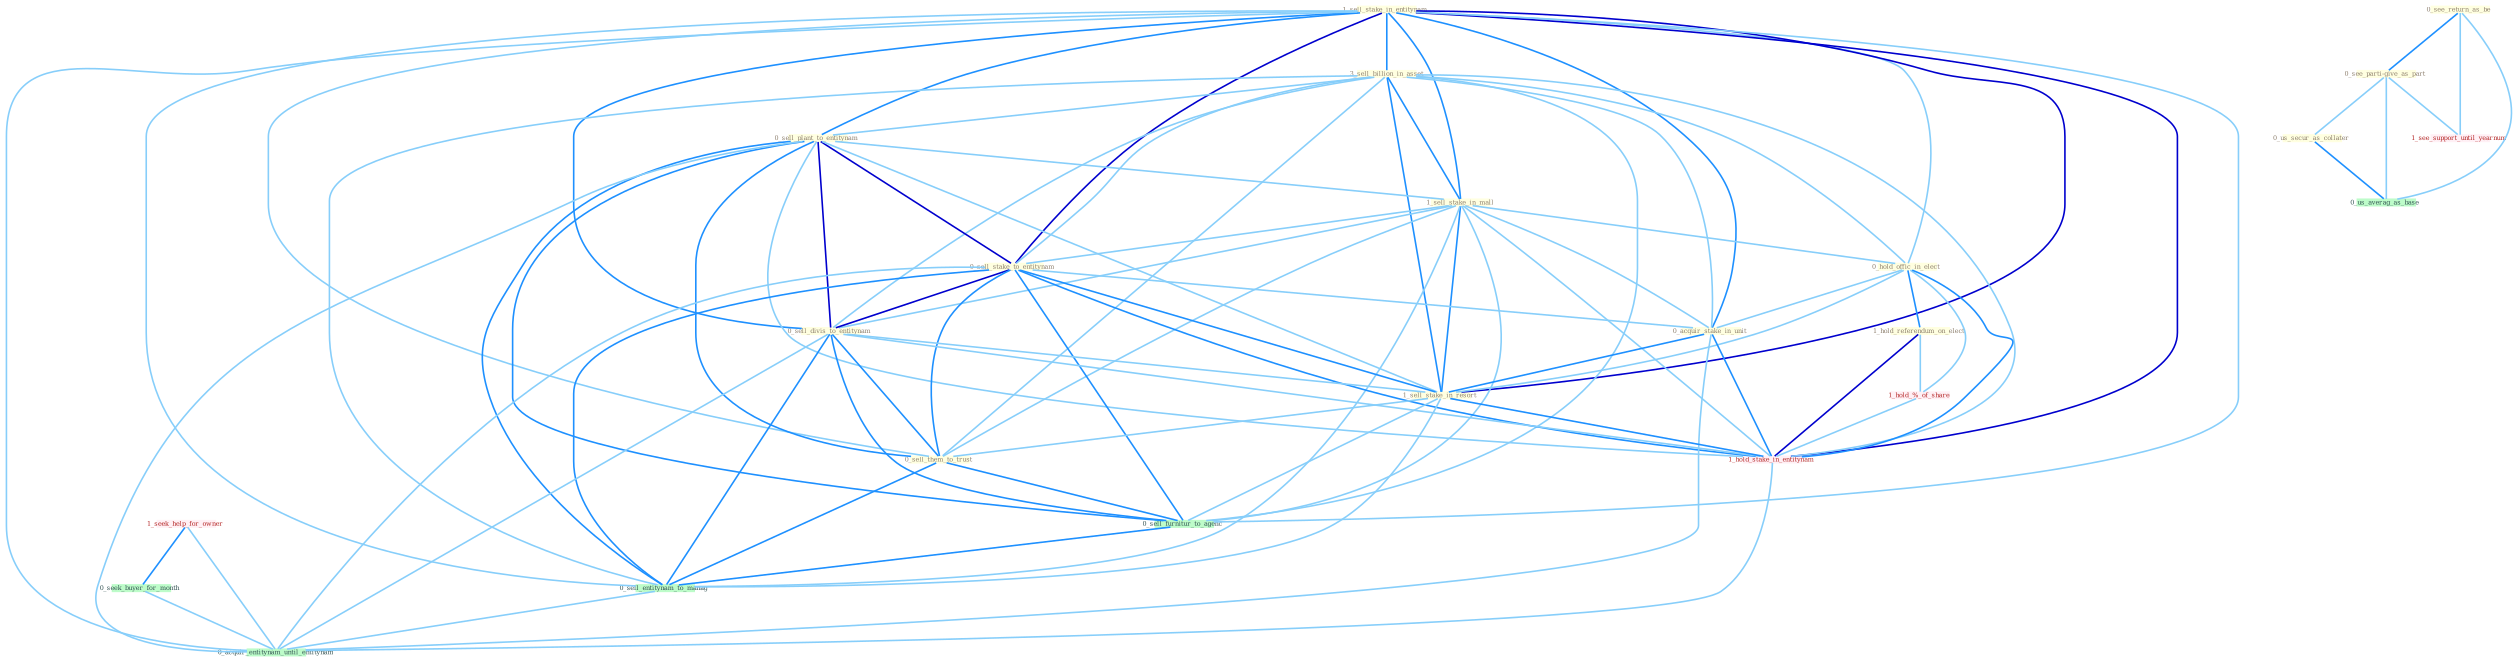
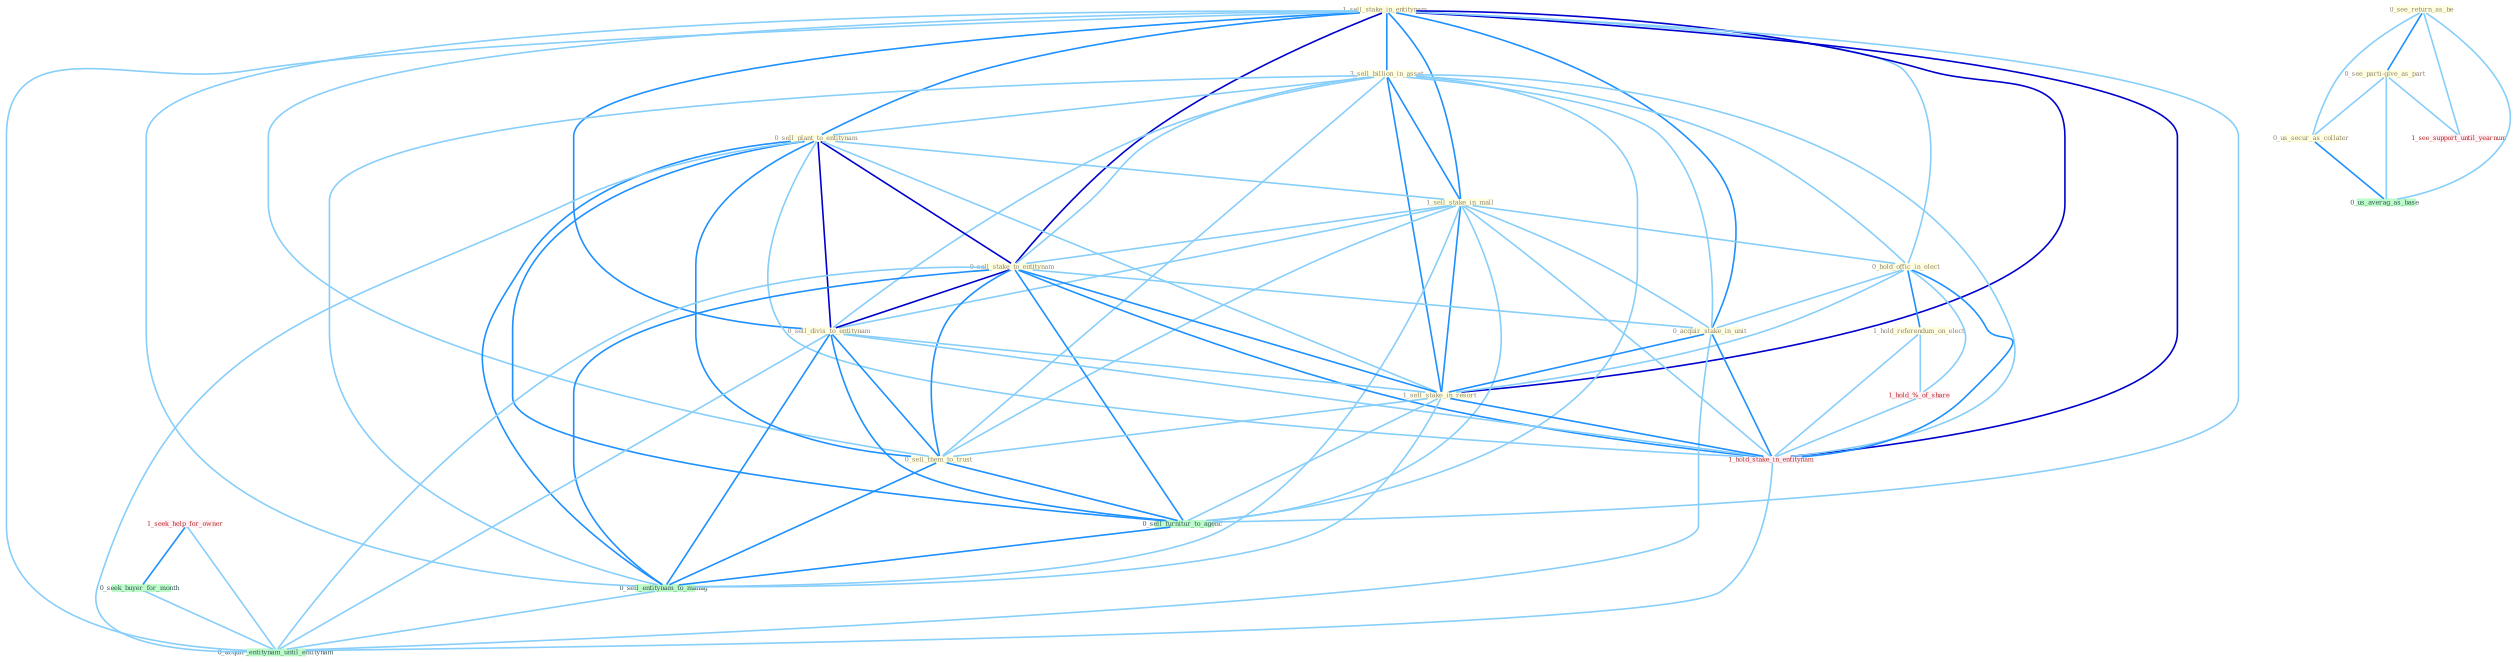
edge "0_see_return_as_be" -- "0_us_secur_as_collater": added
edge "1_hold_referendum_on_elect" -- "1_hold_stake_in_entitynam": color #0000cd -> #87cefa
